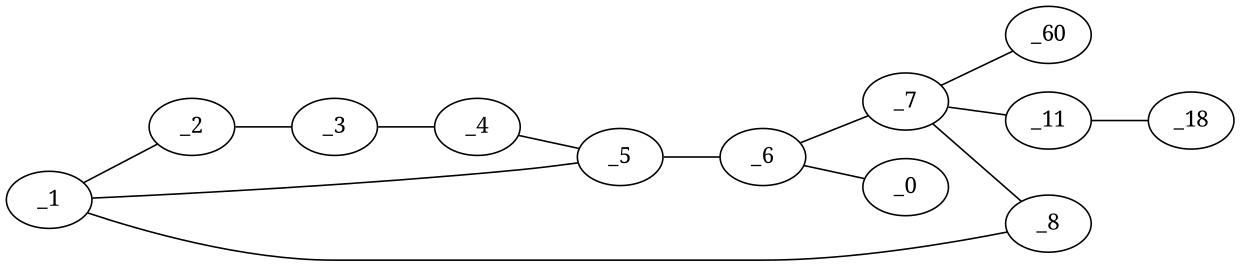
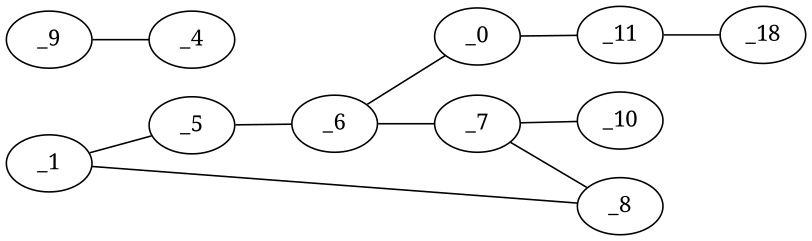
node "_60": label "_60" -> "_10"
edge "_7" -- "_11": now "_0" -- "_11"
node "_2": removed
node "_3": label "_3" -> "_9"
edge "_4" -- "_5": removed
